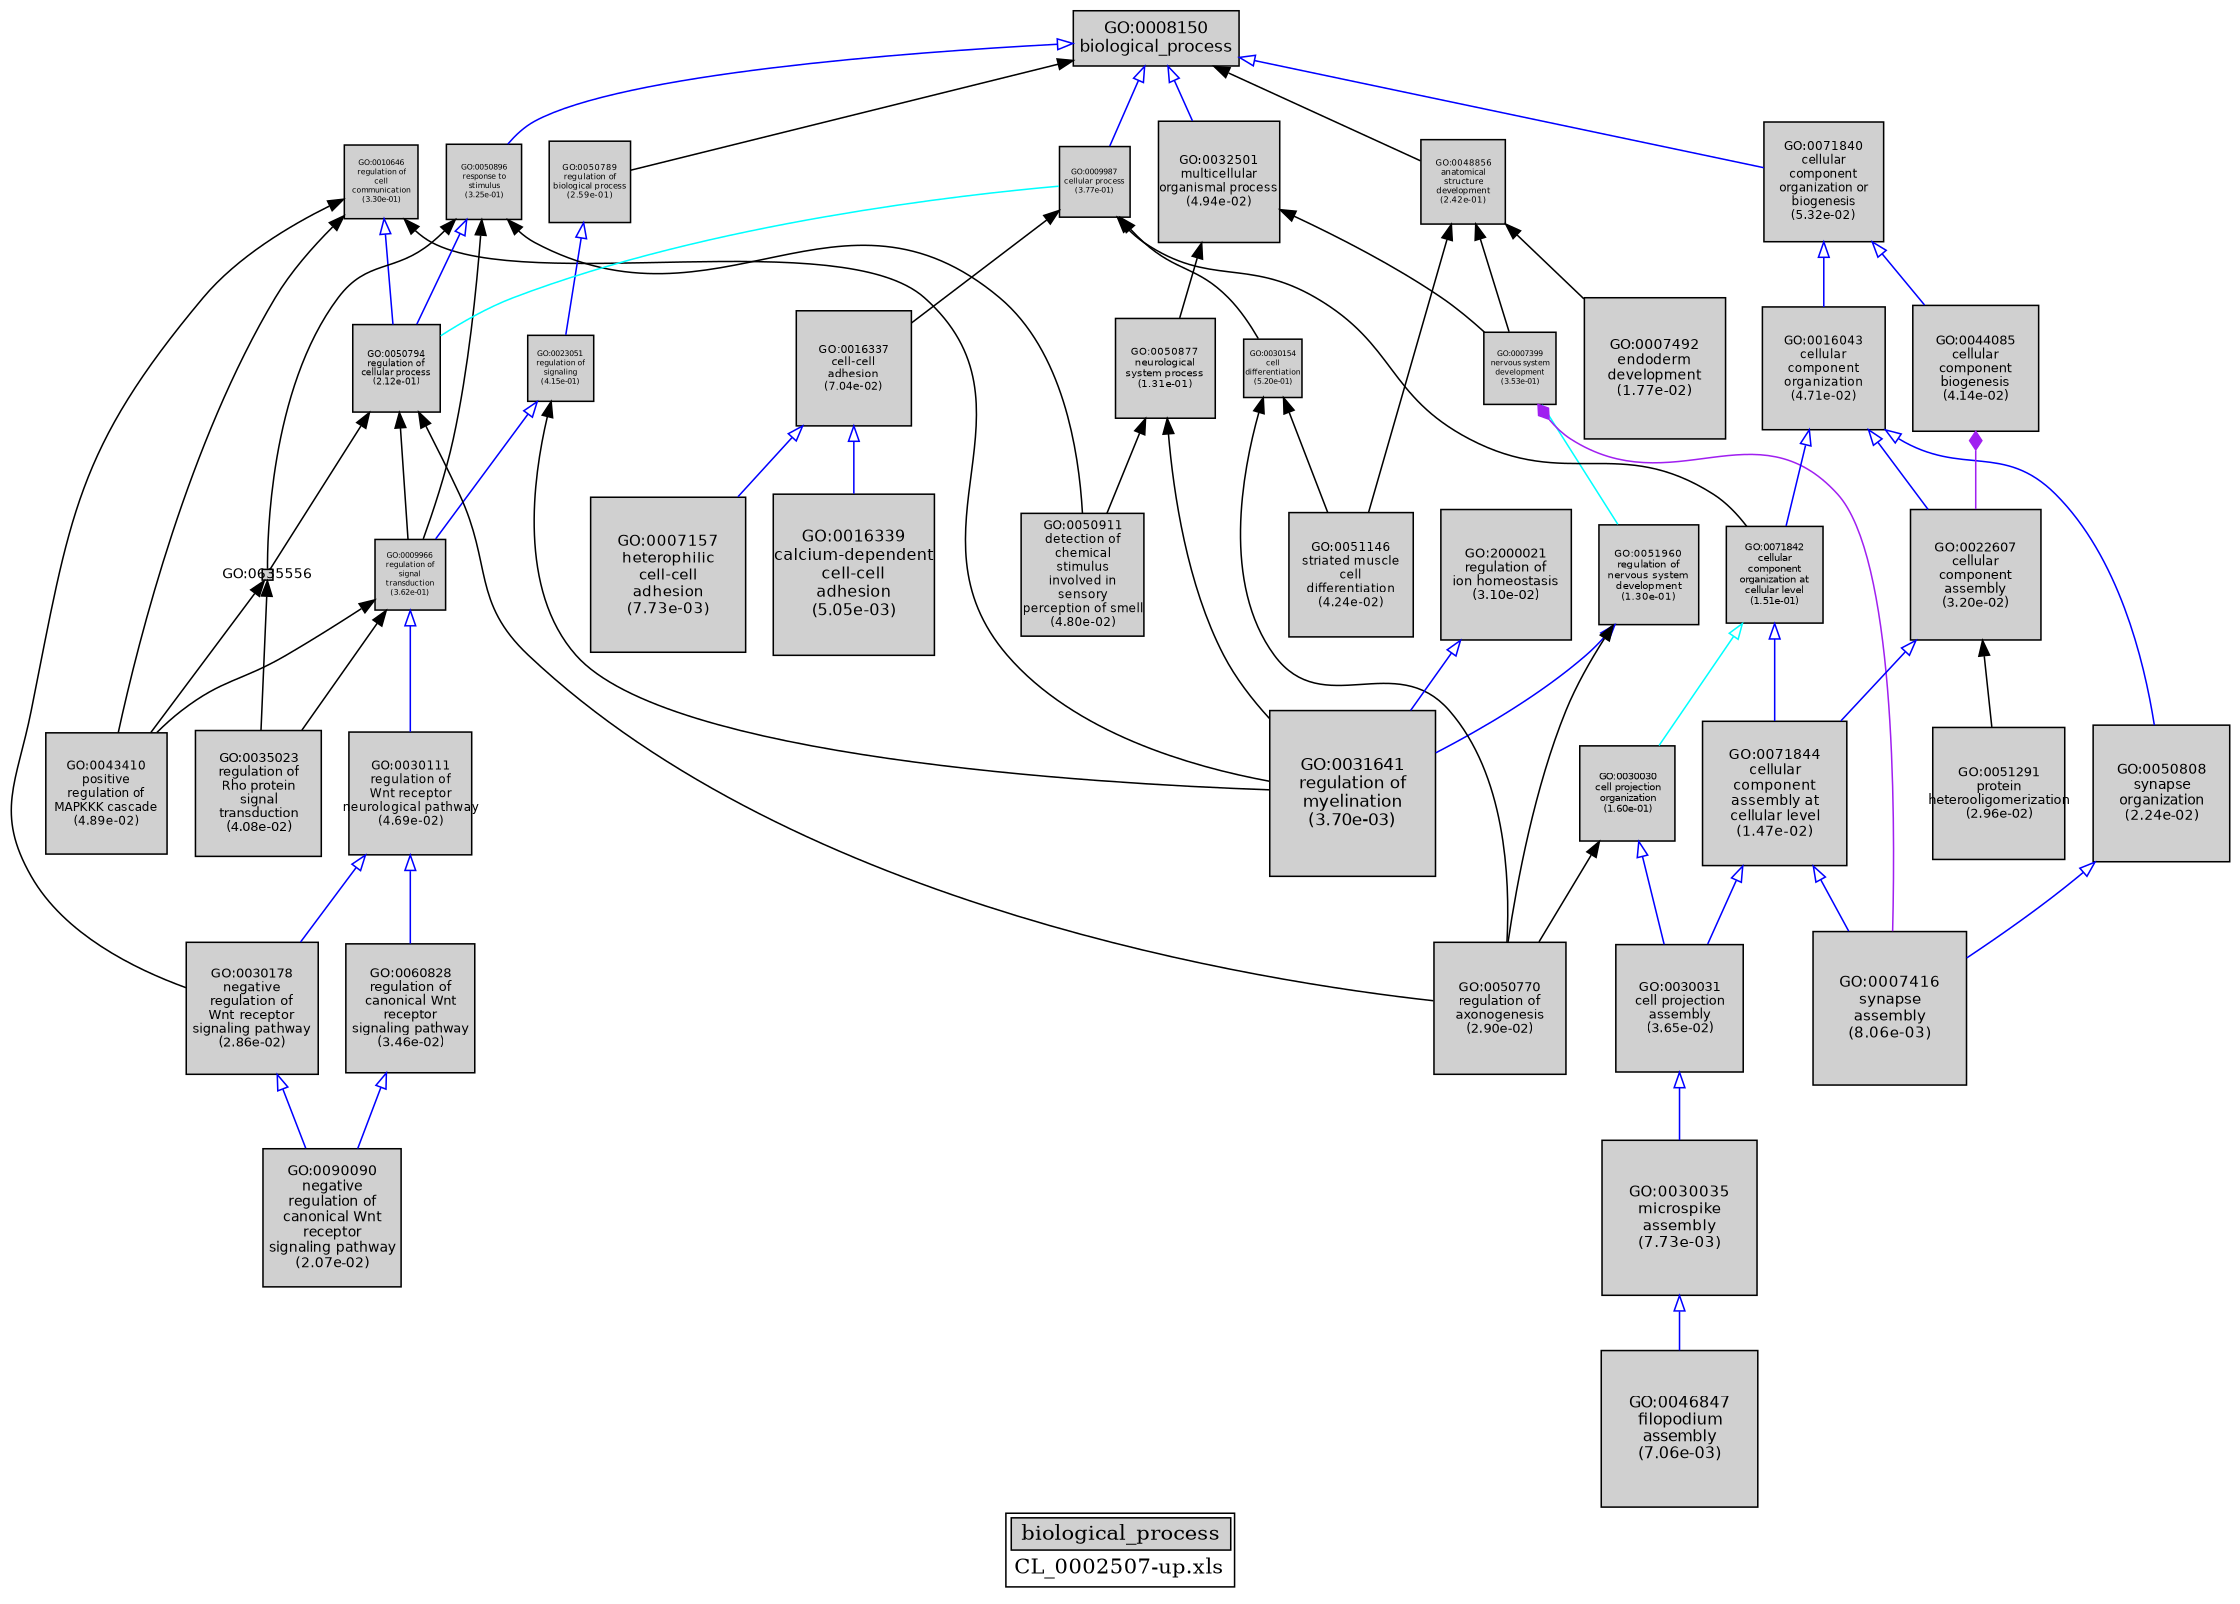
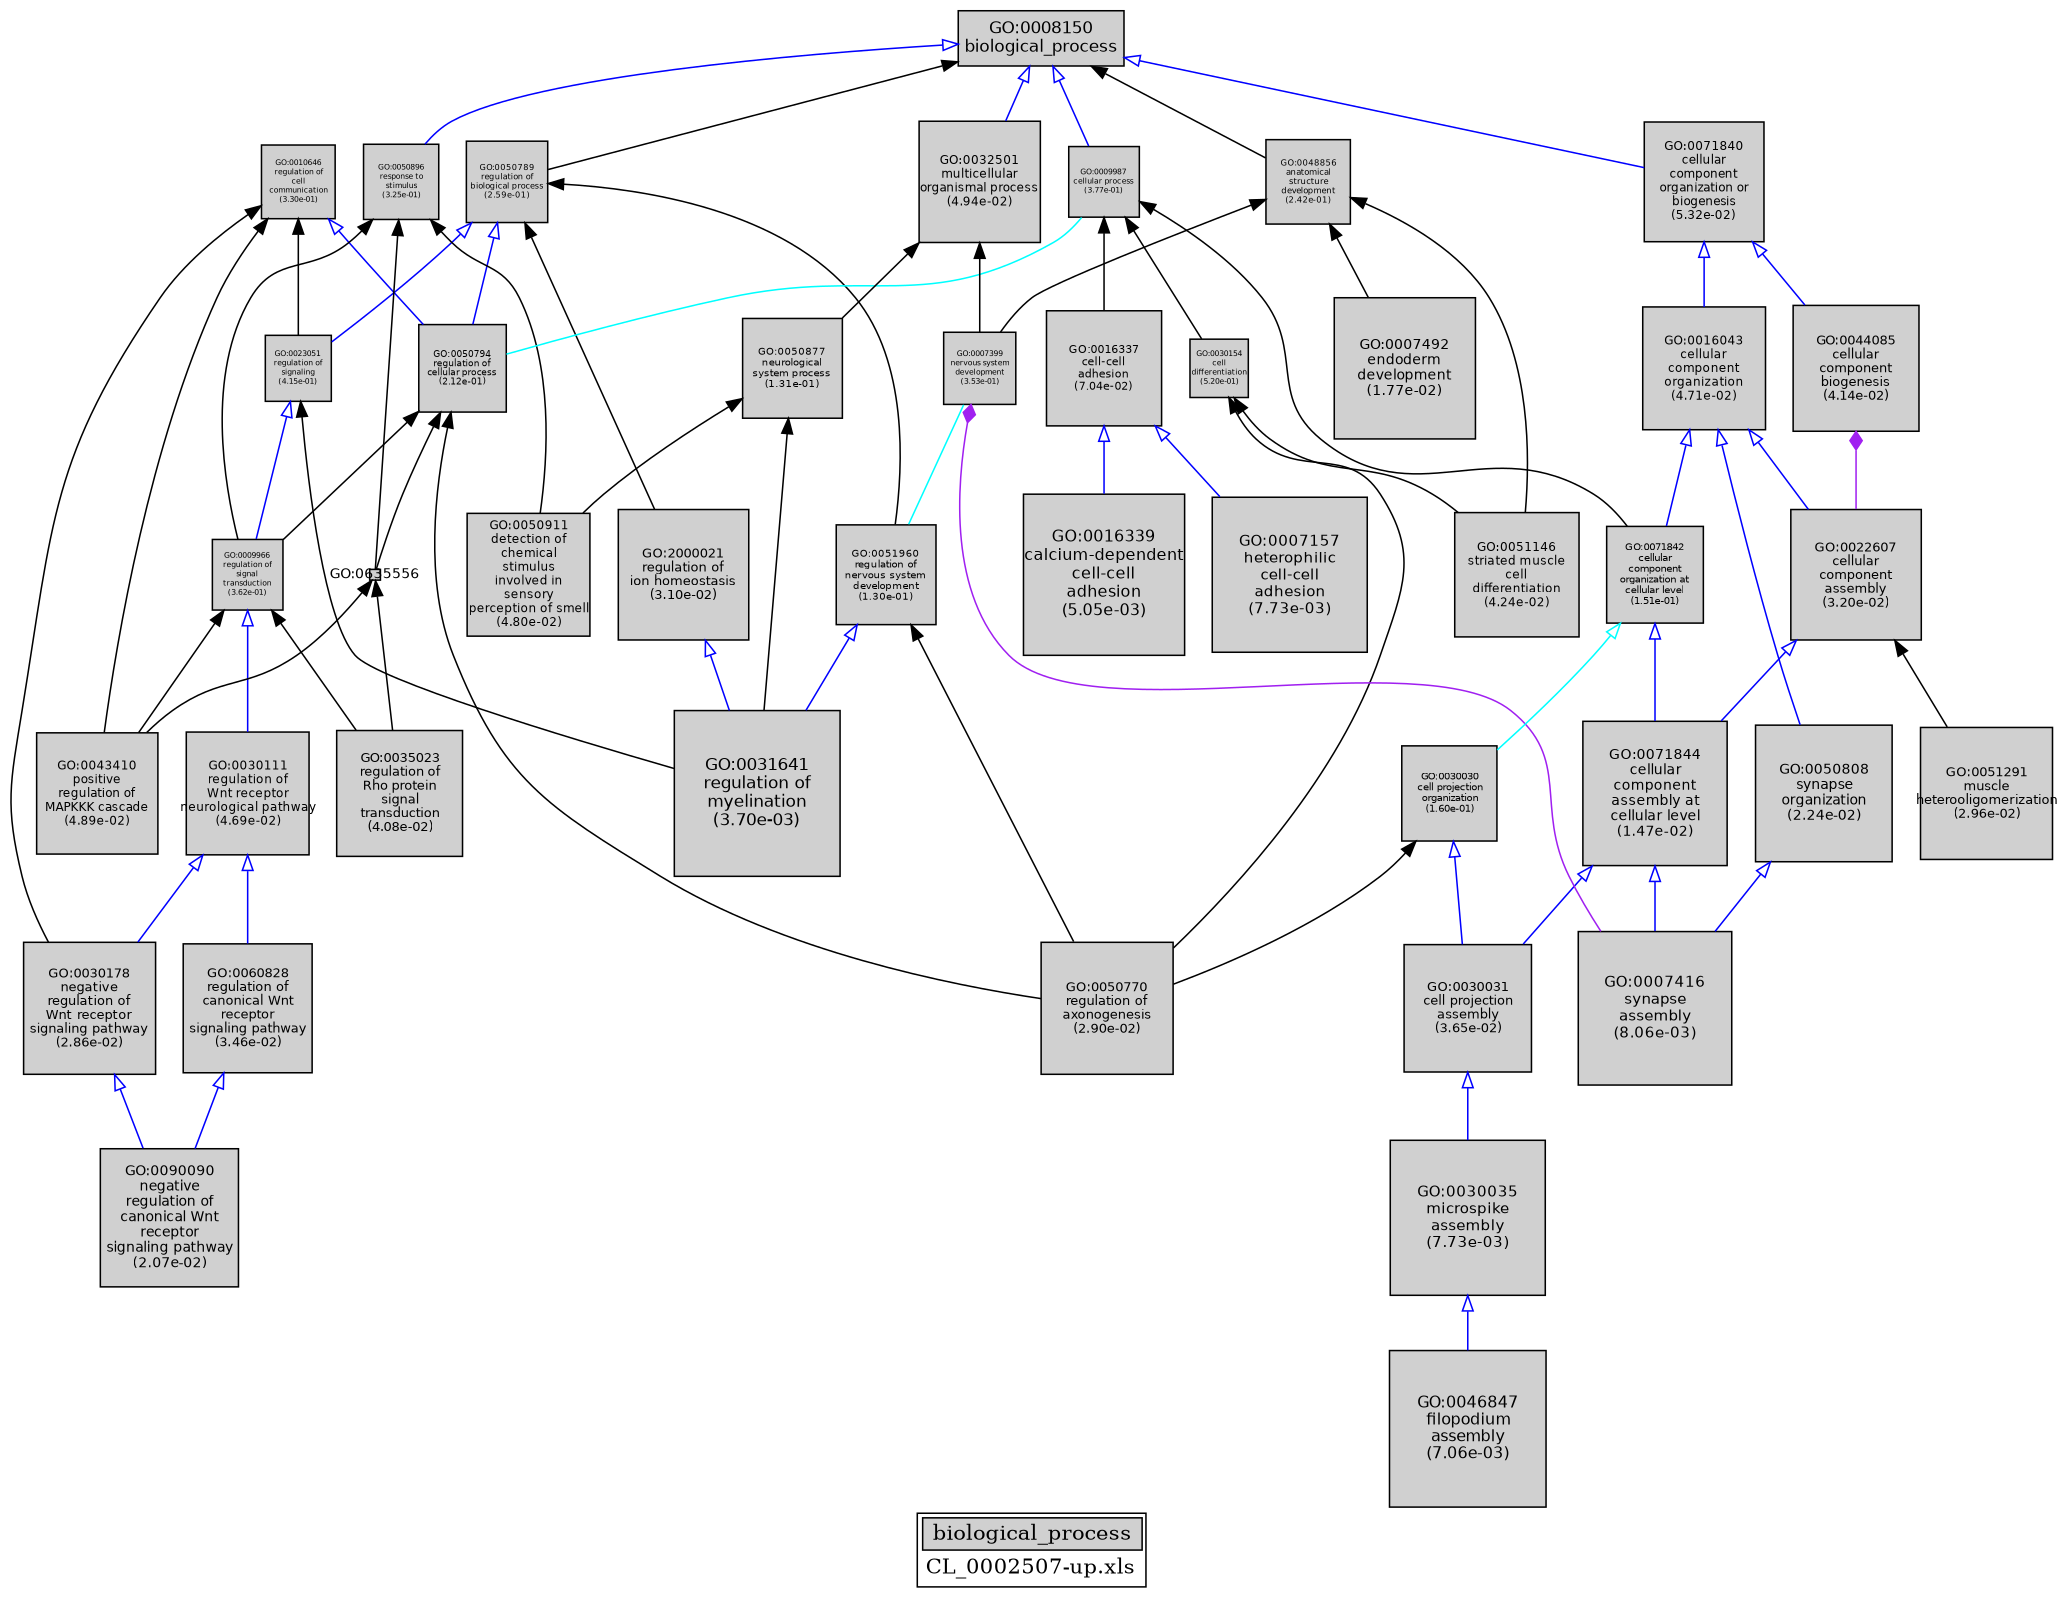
edge "GO:0051960" -> "GO:0050789": added
edge "GO:0050794" -> "GO:0050896": now "GO:0050794" -> "GO:0050789"
edge "GO:0031641" -> "GO:0010646": now "GO:0023051" -> "GO:0010646"
edge "GO:2000021" -> "GO:0050789": added
node "GO:0051291": text "protein" -> "muscle"
